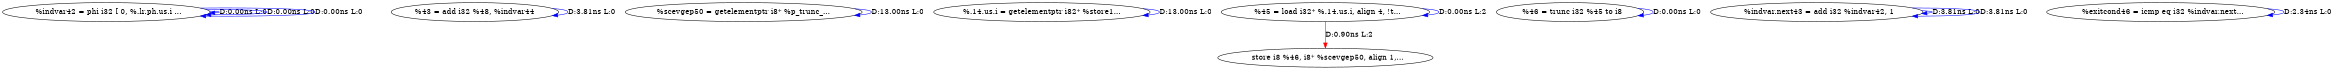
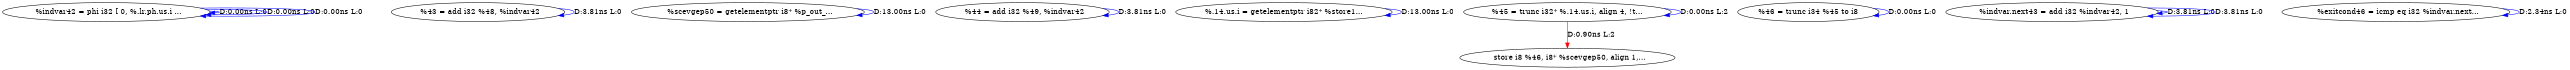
node "%43 = add i32 %48, %indvar44": label "%43 = add i32 %48, %indvar44" -> "%43 = add i32 %48, %indvar42"
node "%scevgep50 = getelementptr i8* %p_trunc_...": label "%scevgep50 = getelementptr i8* %p_trunc_..." -> "%scevgep50 = getelementptr i8* %p_out_..."
node "%44 = add i32 %49, %indvar42": added
node "%45 = load i32* %.14.us.i, align 4, !t...": label "%45 = load i32* %.14.us.i, align 4, !t..." -> "%45 = trunc i32* %.14.us.i, align 4, !t..."
node "%46 = trunc i32 %45 to i8": label "%46 = trunc i32 %45 to i8" -> "%46 = trunc i34 %45 to i8"
